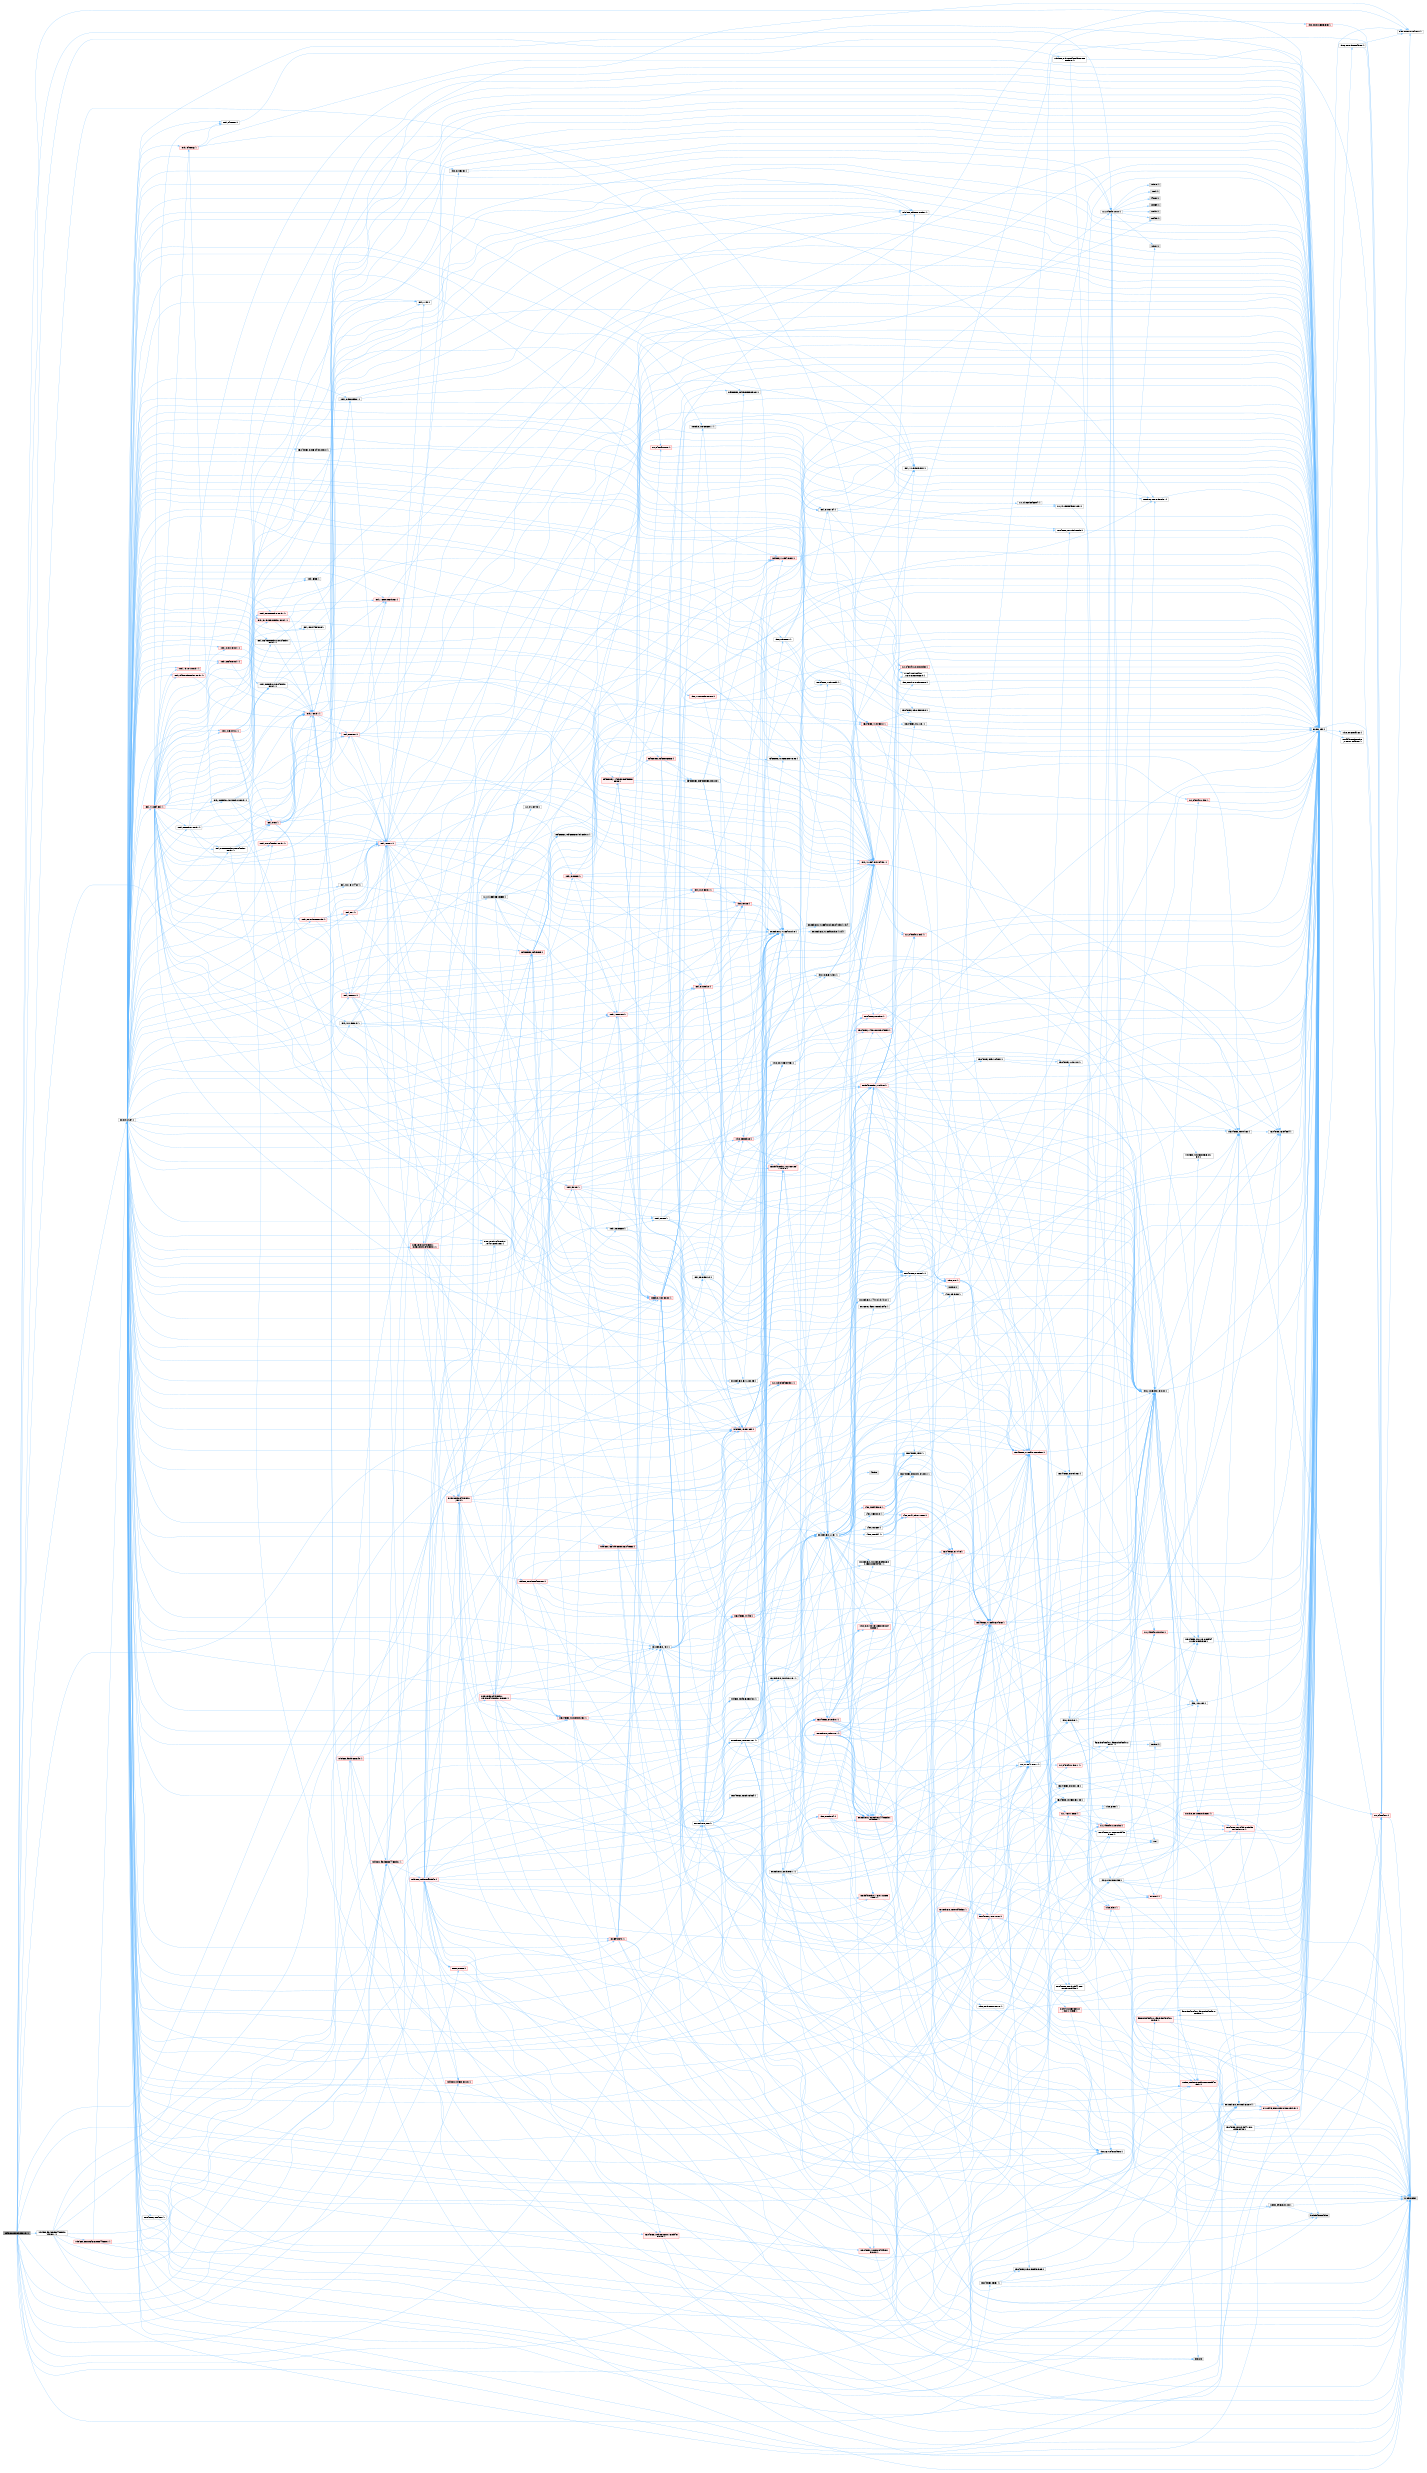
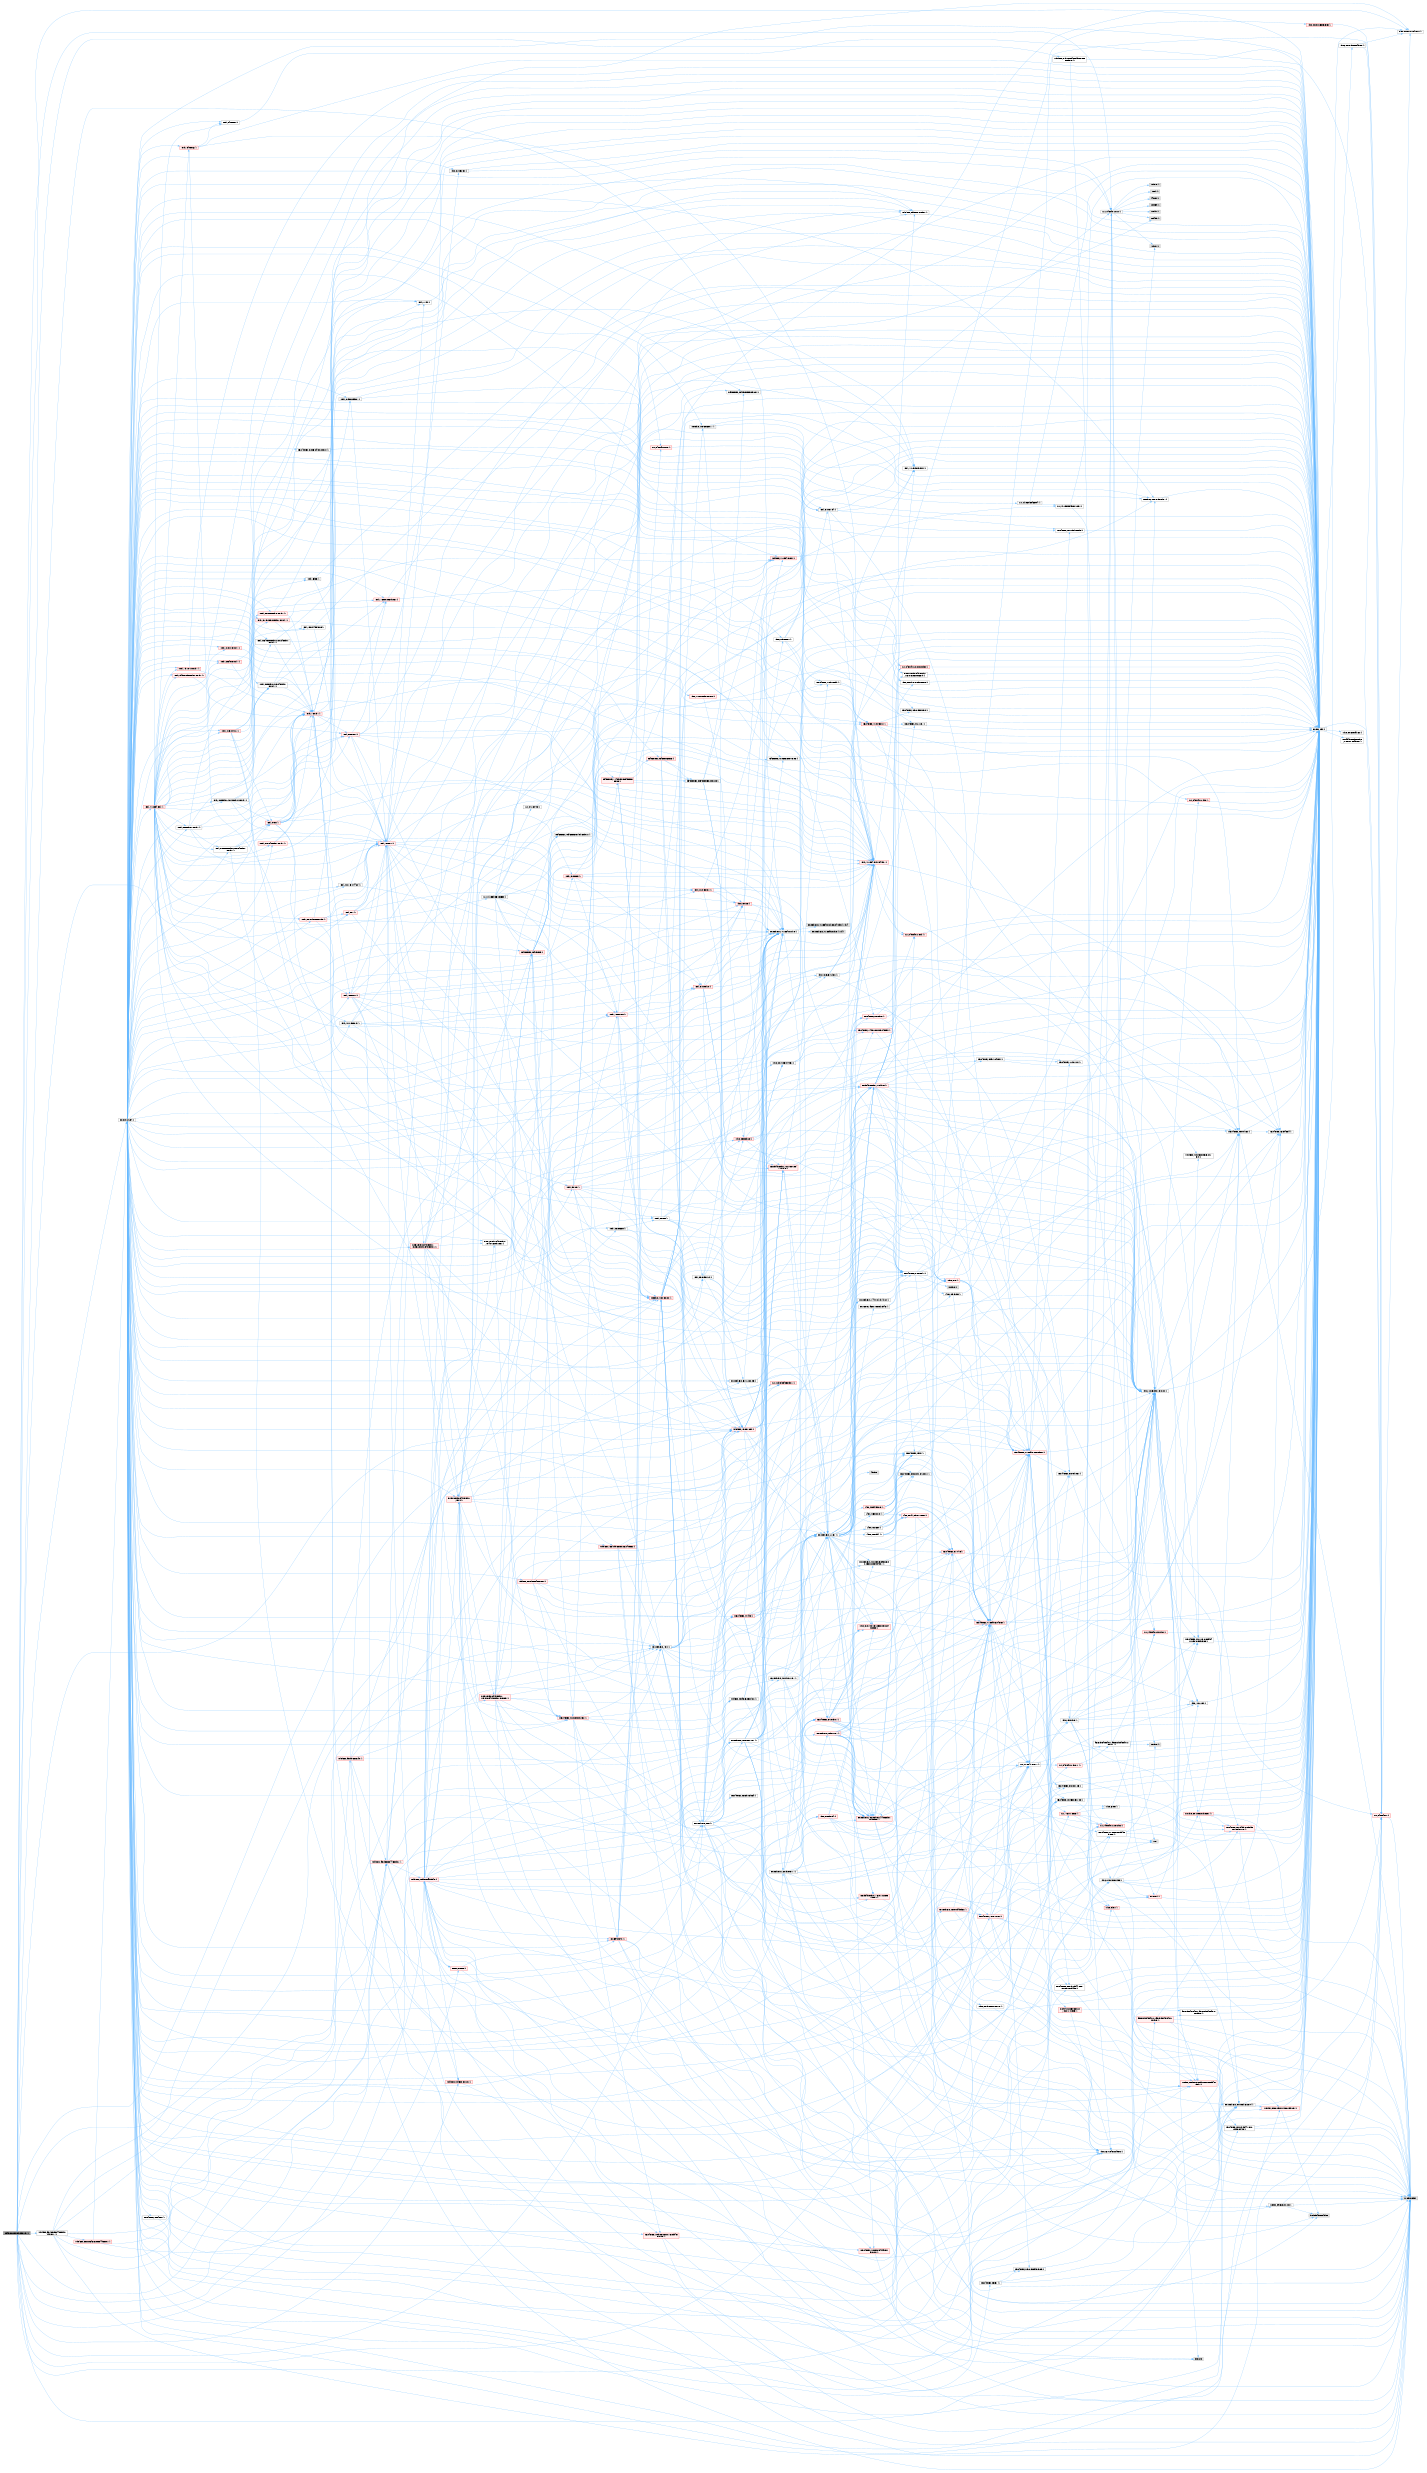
node "UnrealMathUtility /TextNamespaceFwd.h": label "UnrealMathUtility /TextNamespaceFwd.h" -> "Internationalization /TextNamespaceFwd.h"
node "Runnable/IsContiguousContainer.h": label "Runnable/IsContiguousContainer.h" -> "Traits/IsContiguousContainer.h"
